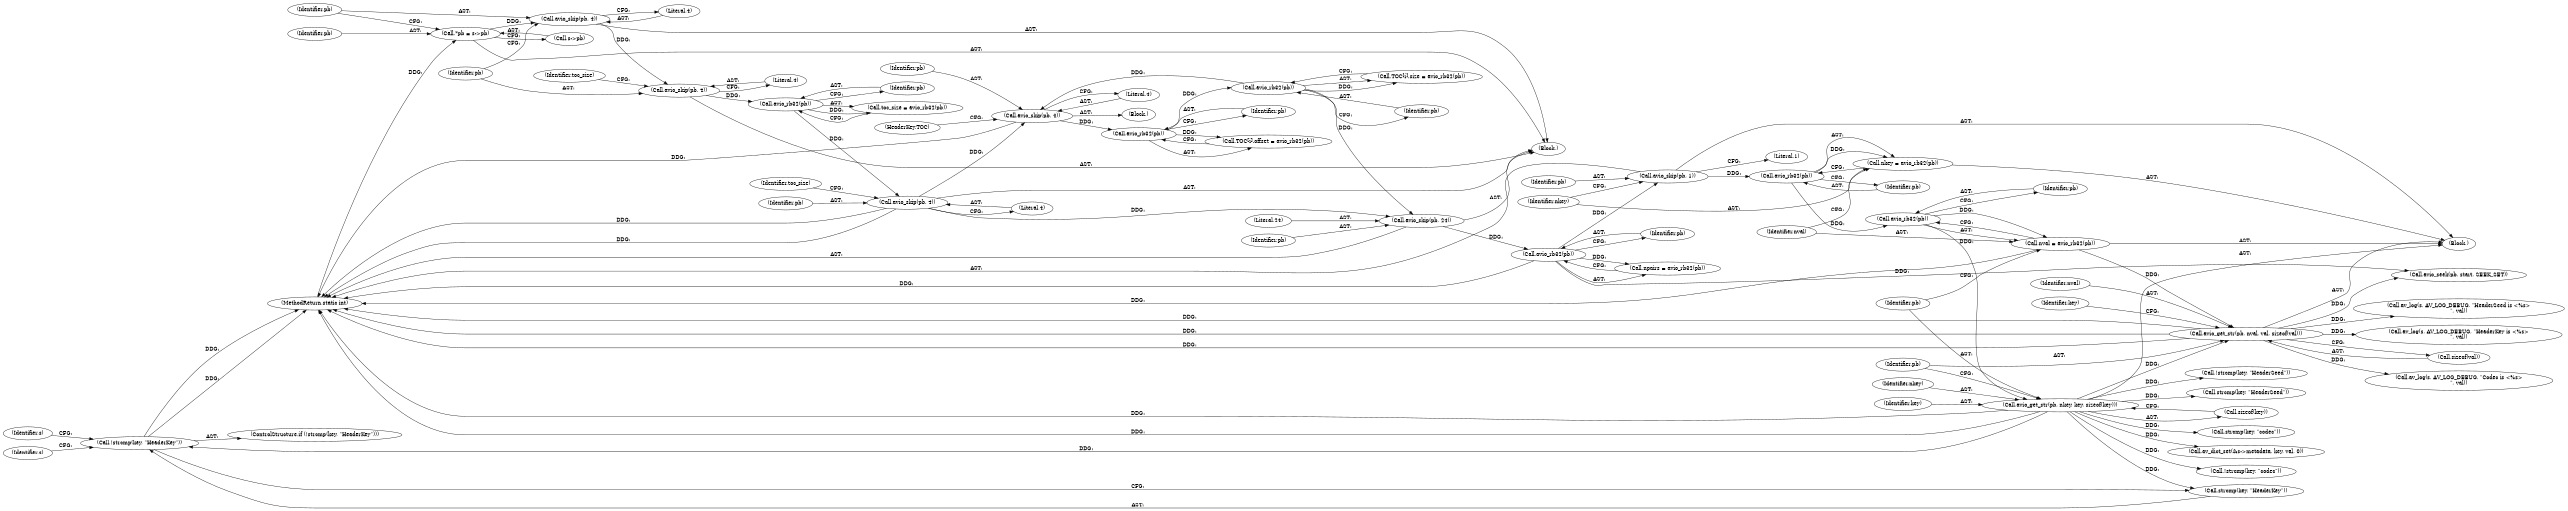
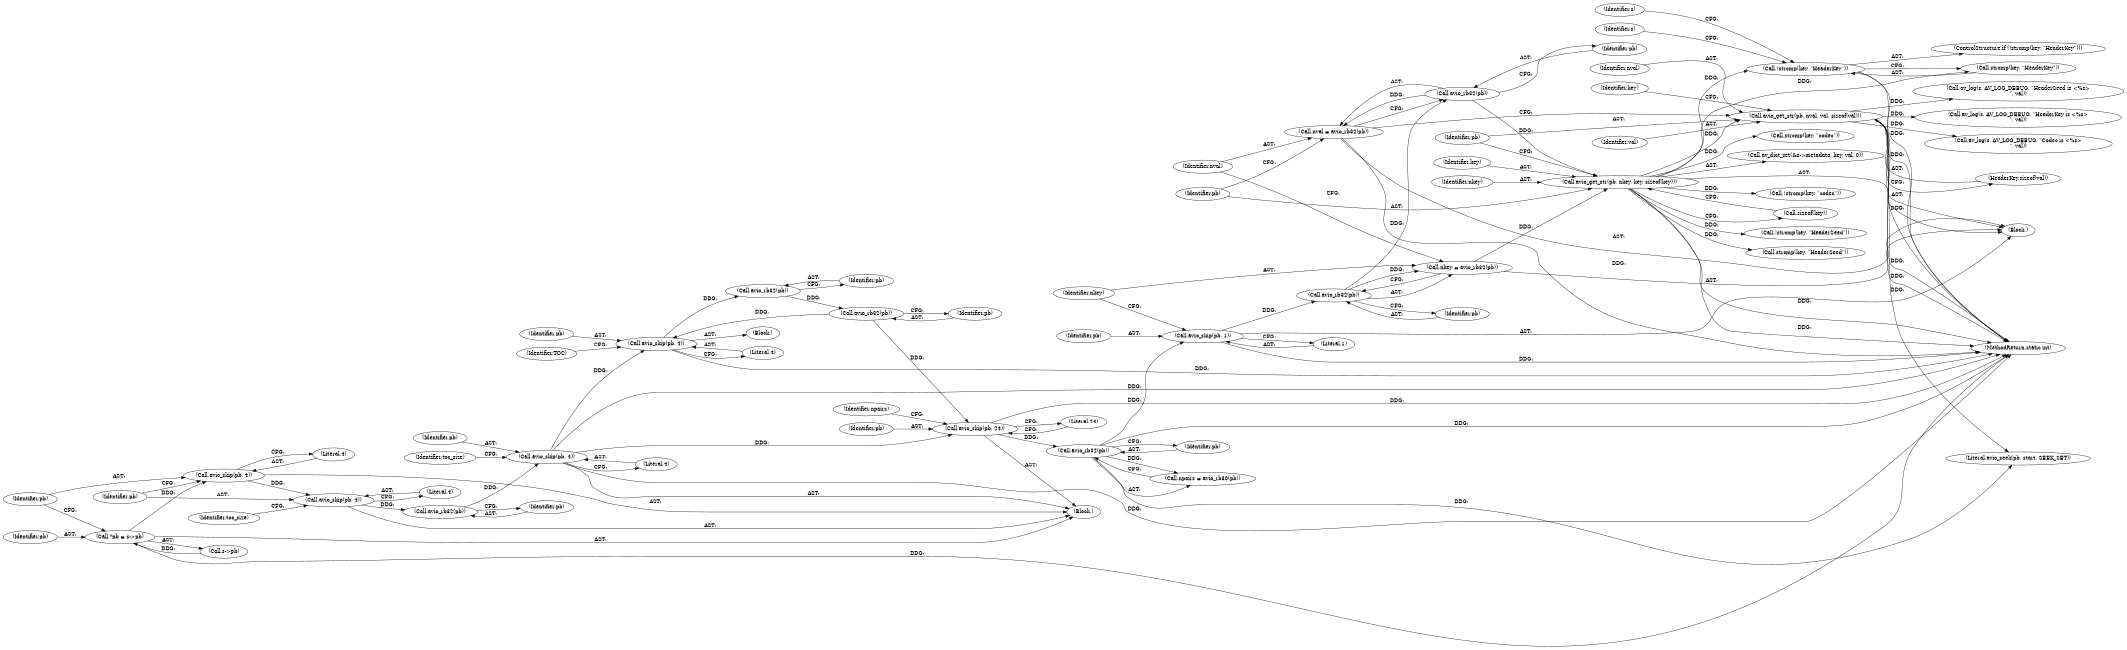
edge "(Call,s->pb)" -> "(Call,*pb = s->pb)": label "AST: " -> "DDG: "
edge "(Call,*pb = s->pb)" -> "(Call,s->pb)": label "CFG: " -> "AST: "
node "(Call,TOC[i].size = avio_rb32(pb))": removed
node "(Call,toc_size = avio_rb32(pb))": removed
node "(HeaderKey,TOC)": label "(HeaderKey,TOC)" -> "(Identifier,TOC)"
node "(Call,TOC[i].offset = avio_rb32(pb))": removed
node "(Identifier,val)": added
edge "(MethodReturn,static int)" -> "(Call,*pb = s->pb)": reversed
edge "(Literal,24)" -> "(Call,avio_skip(pb, 24))": label "AST: " -> "CFG: "
edge "(Call,nkey = avio_rb32(pb))" -> "(Call,avio_get_str(pb, nkey, key, sizeof(key)))": added, label "DDG:"
edge "(Call,avio_skip(pb, 24))" -> "(MethodReturn,static int)": label "AST: " -> "DDG: "
edge "(Call,avio_skip(pb, 1))" -> "(MethodReturn,static int)": label "AST: " -> "DDG: "
node "(Call,npairs = avio_rb32(pb))": label "(Call,npairs = avio_rb32(pb))" -> "(Call,npairs = avio_rb30(pb))"
edge "(Call,nval = avio_rb32(pb))" -> "(Call,avio_get_str(pb, nval, val, sizeof(val)))": label "DDG: " -> "CFG: "
node "(Call,avio_seek(pb, start, SEEK_SET))": label "(Call,avio_seek(pb, start, SEEK_SET))" -> "(Literal,avio_seek(pb, start, SEEK_SET))"
edge "(Literal,1)" -> "(Call,avio_skip(pb, 1))": added, label "AST:"
node "(Call,sizeof(val))": label "(Call,sizeof(val))" -> "(HeaderKey,sizeof(val))"
node "(Identifier,npairs)": added
edge "(Call,avio_get_str(pb, nkey, key, sizeof(key)))" -> "(Call,sizeof(key))": label "AST: " -> "CFG: "
edge "(Call,avio_skip(pb, 24))" -> "(Literal,24)": added, label "CFG:"
edge "(Call,avio_get_str(pb, nkey, key, sizeof(key)))" -> "(Call,av_dict_set(&s->metadata, key, val, 0))": label "DDG: " -> "AST: "
